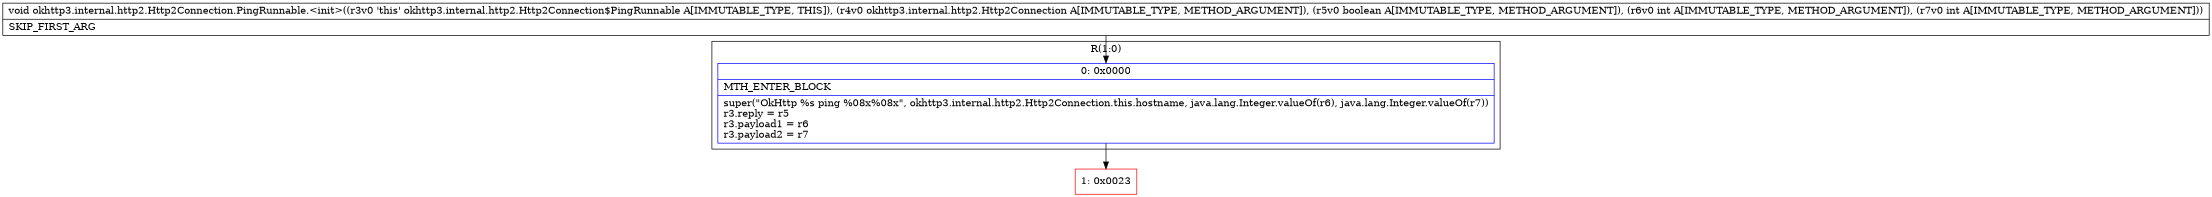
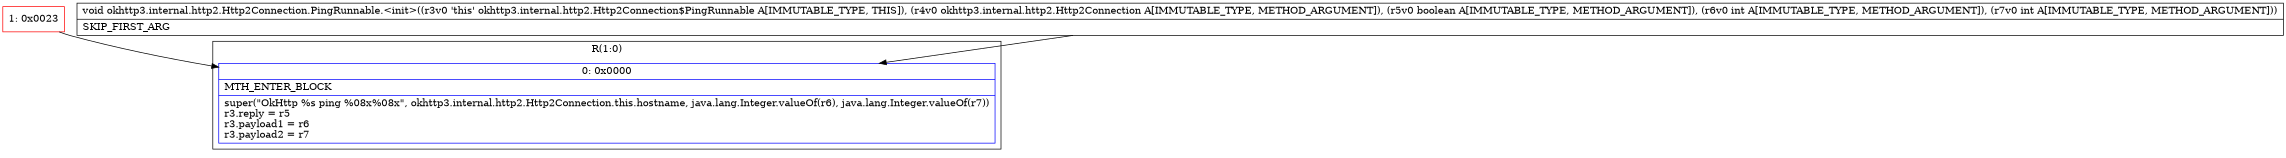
edge "0: 0x0000" -> "1: 0x0023": reversed
